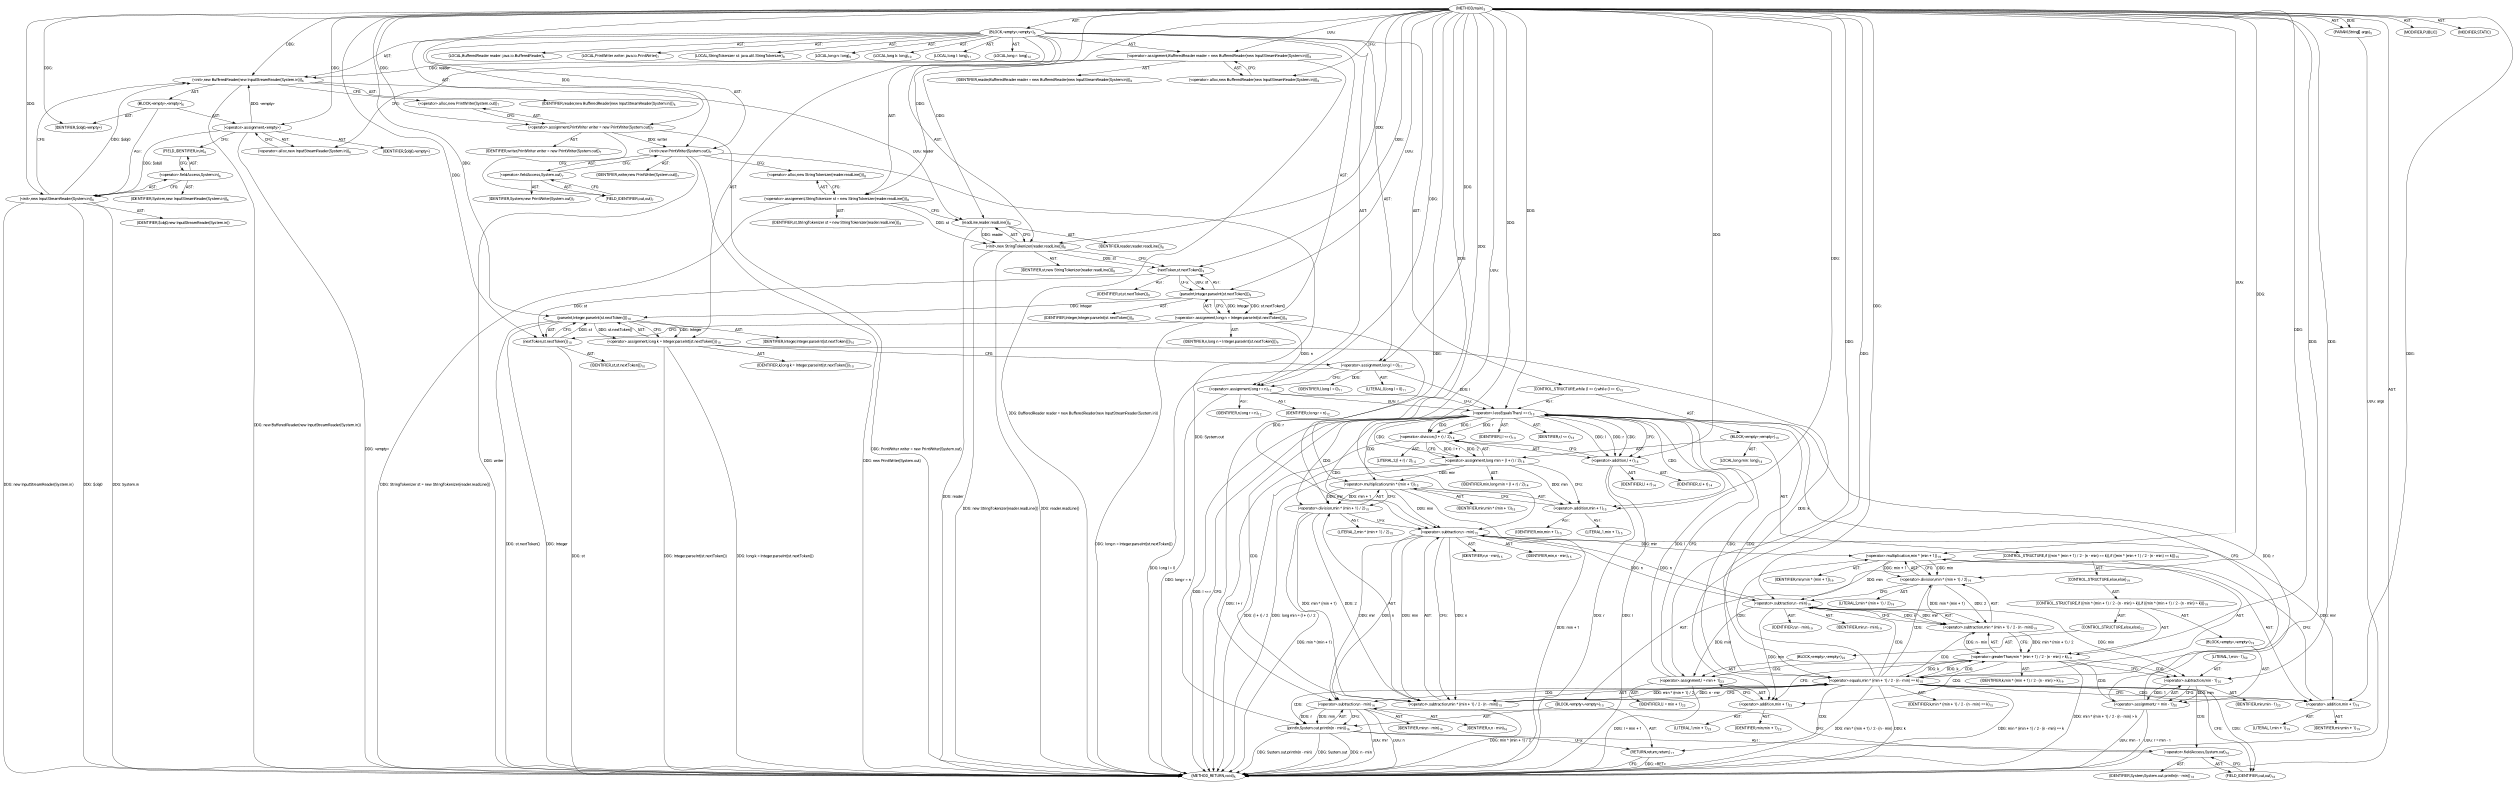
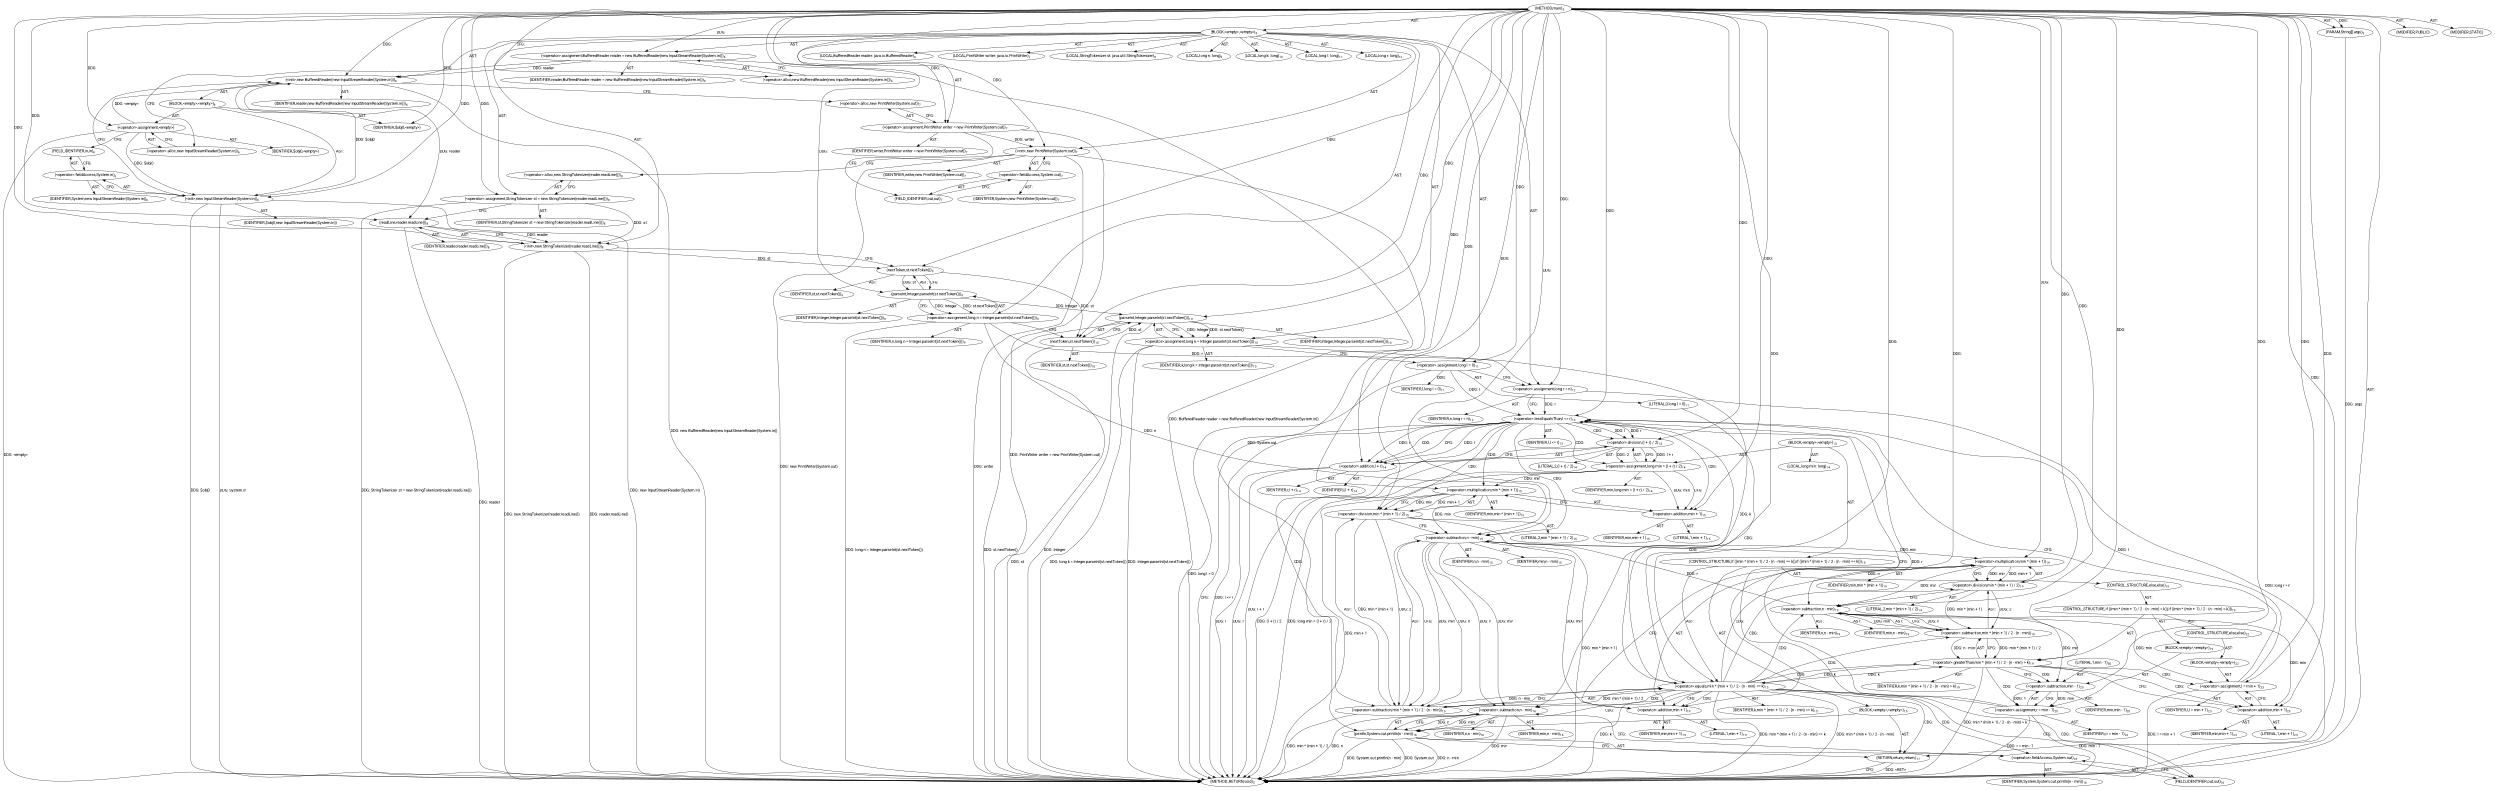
edge "(METHOD,main)" -> "(RETURN,return;,return;)": added, label "DDG:"
node "(IDENTIFIER,st,new StringTokenizer(reader.readLine()))": removed
node "(CONTROL_STRUCTURE,while (l <= r),while (l <= r))": removed
node "(IDENTIFIER,r,long r = n)": removed
node "(IDENTIFIER,r,l <= r)": removed
edge "(<operator>.lessEqualsThan,l <= r)" -> "(<operator>.equals,min * (min + 1) / 2 - (n - min) == k)": now "(LITERAL,0,long l = 0)" -> "(<operator>.equals,min * (min + 1) / 2 - (n - min) == k)"
node "(IDENTIFIER,r,r = min - 1)": added
